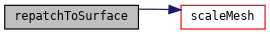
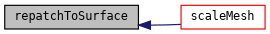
edge "repatchToSurface" -> "scaleMesh": reversed
